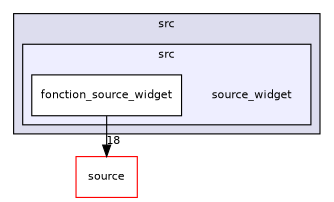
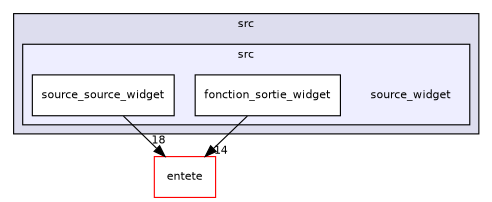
node "fonction_source_widget": label "fonction_source_widget" -> "source_source_widget"
node "fonction_sortie_widget": added
node "source": label "source" -> "entete"
